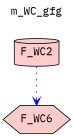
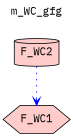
node "F_WC6": label "F_WC6" -> "F_WC1"
